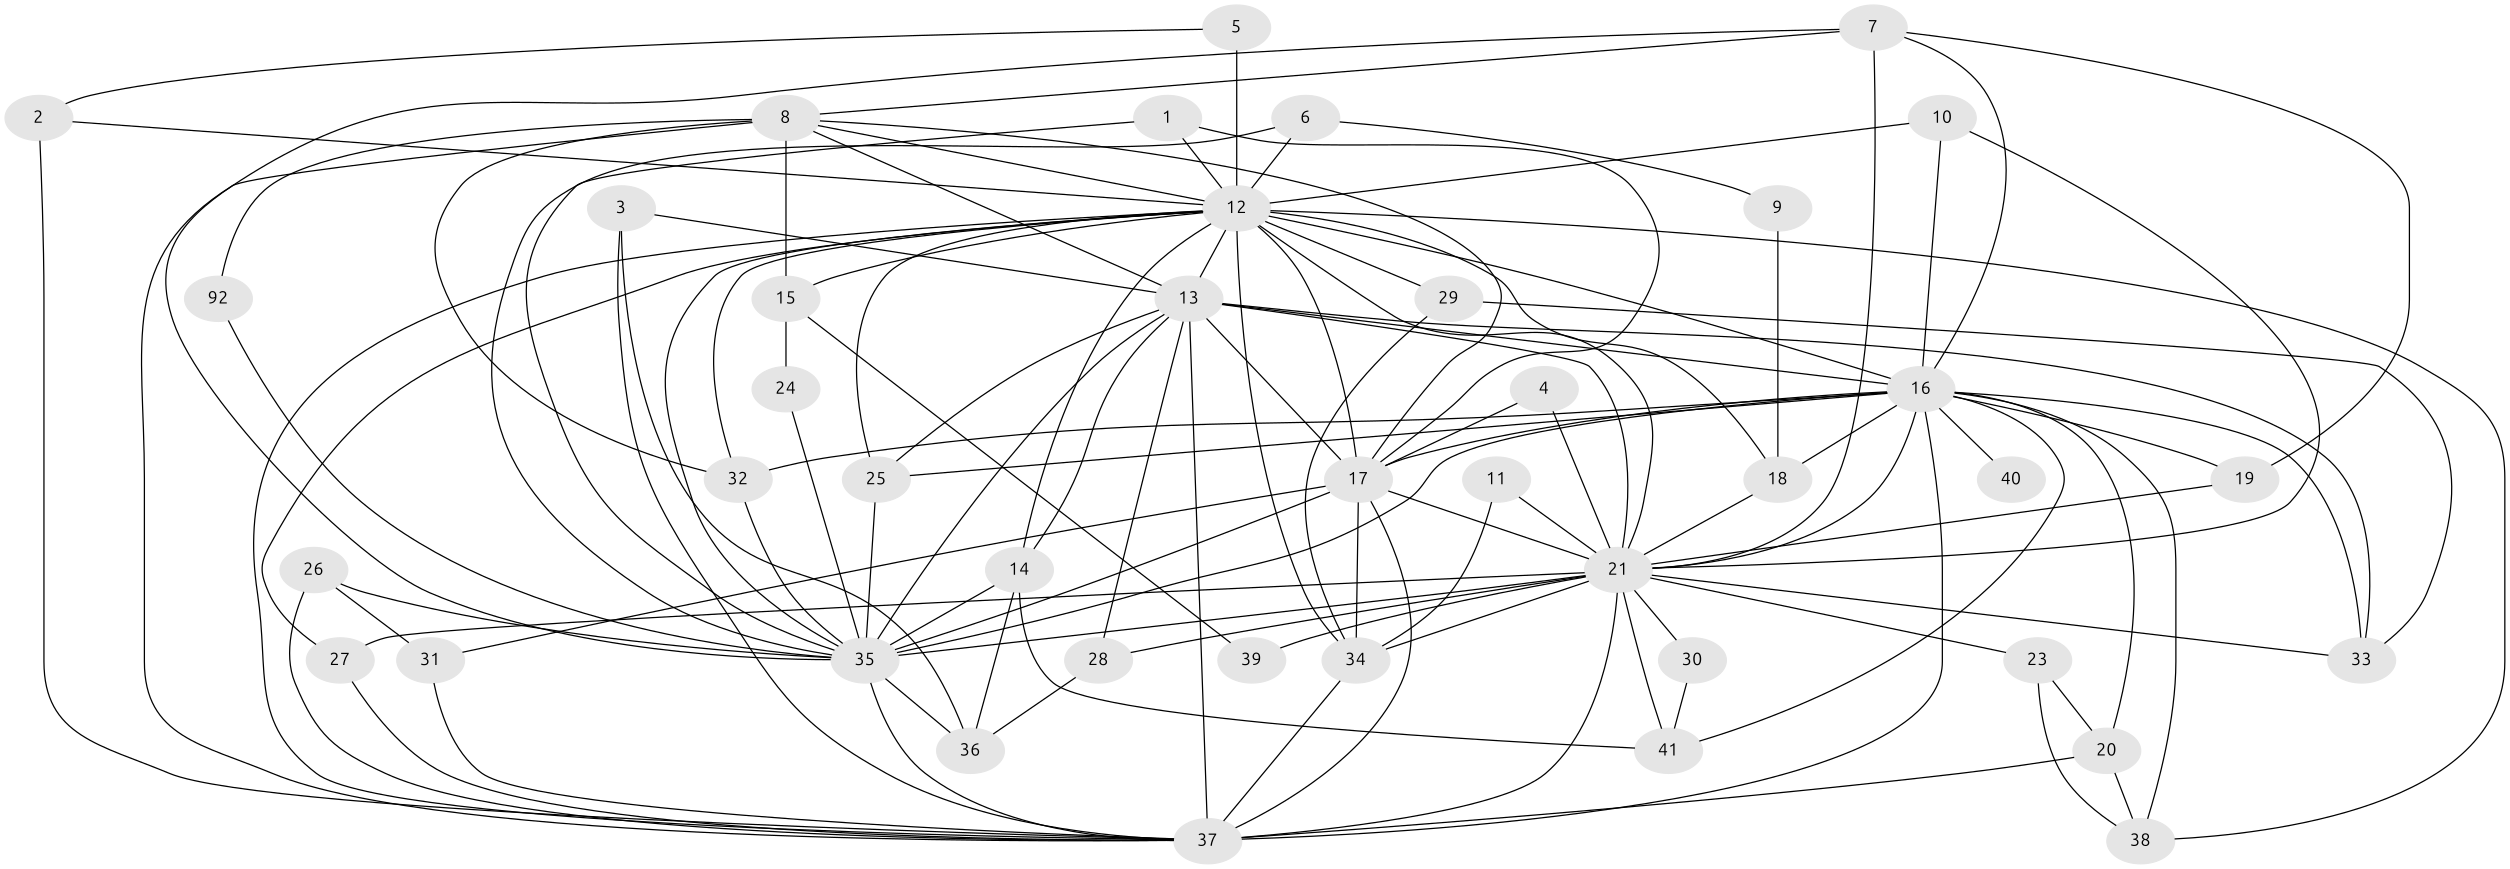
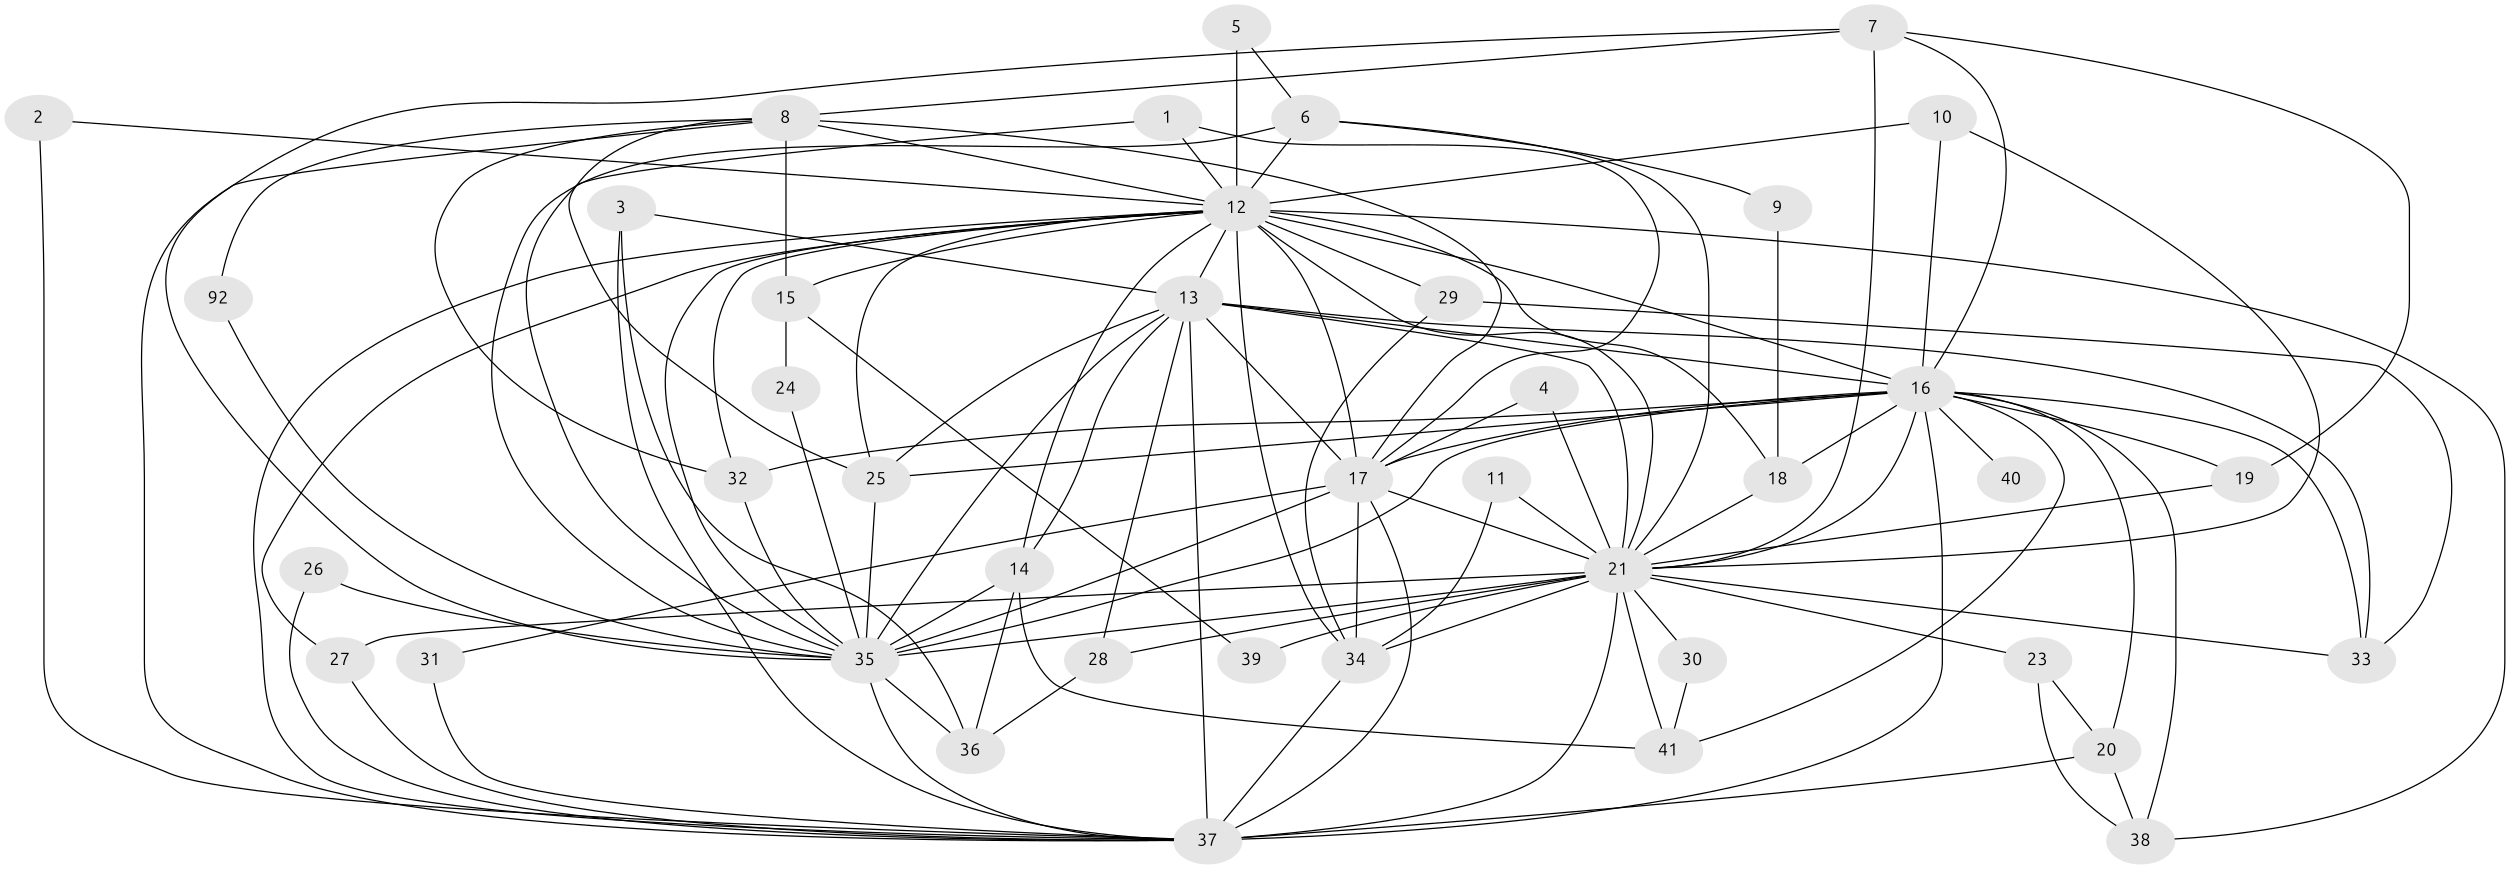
edge "5" -- "2": now "5" -- "6"
edge "8" -- "13": now "8" -- "25"
edge "6" -- "21": added
edge "26" -- "31": removed
